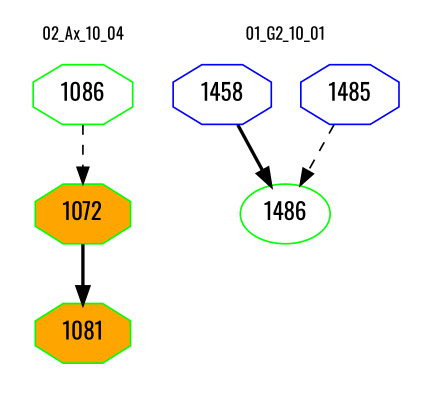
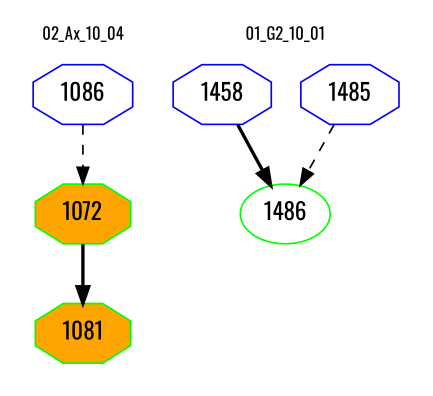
node "1086": color green -> blue
